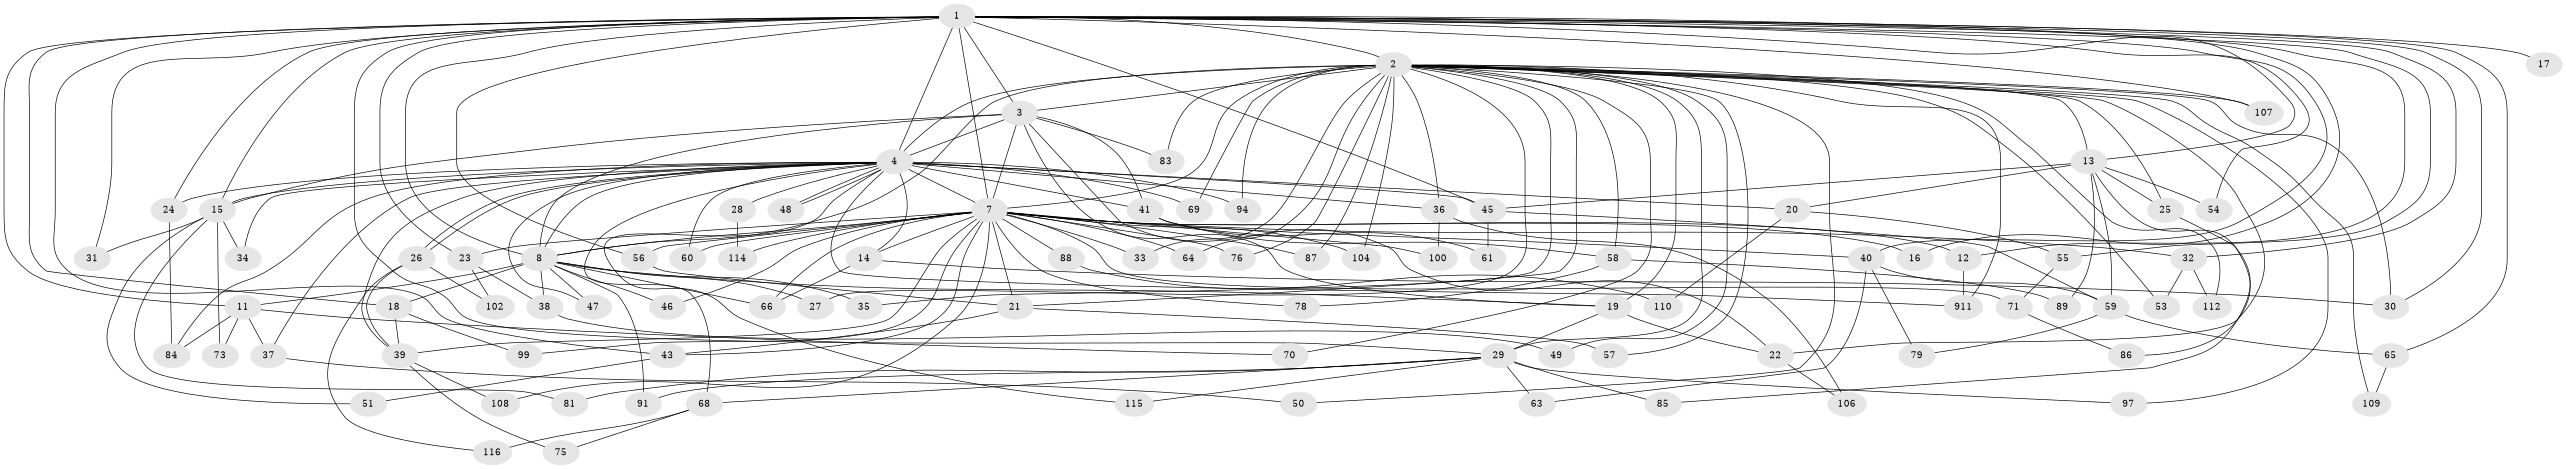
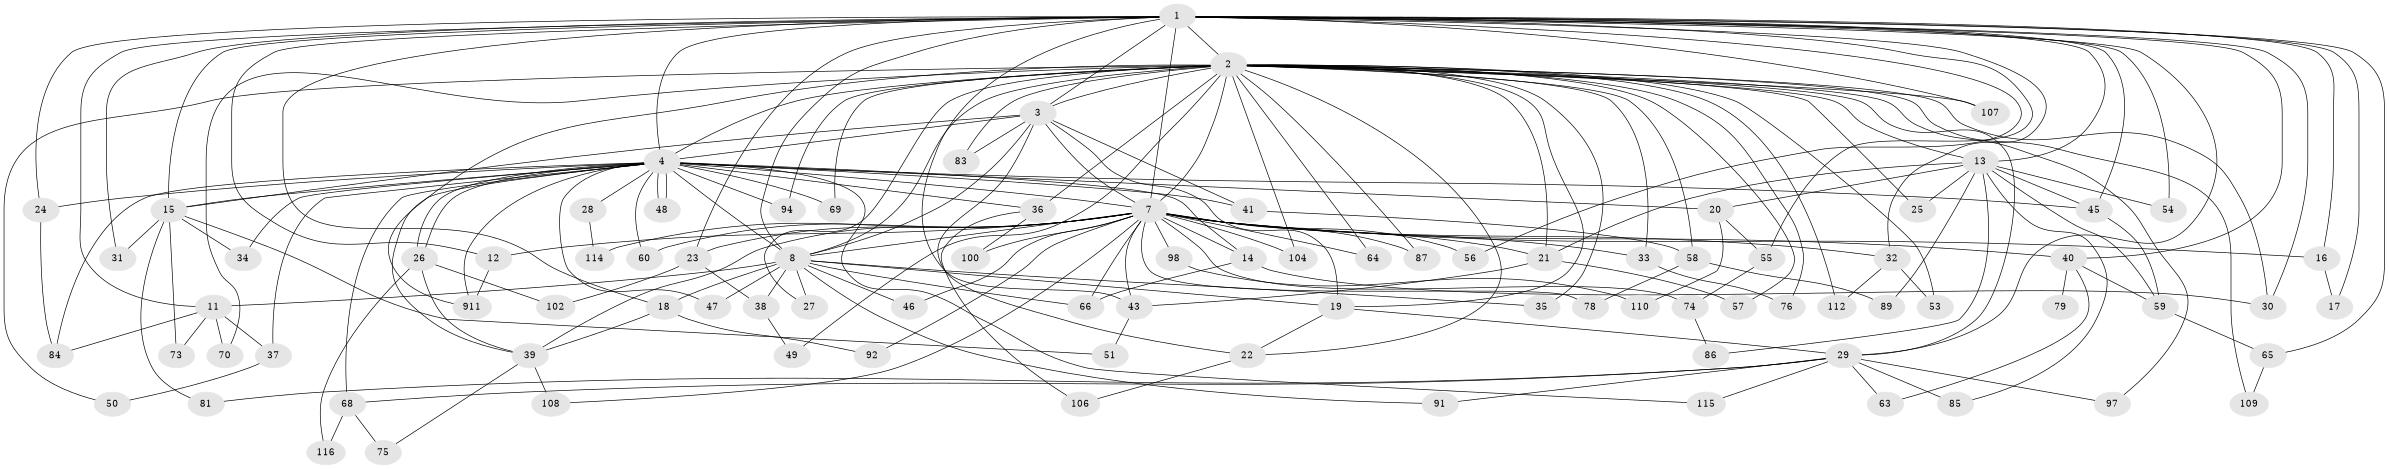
edge "7" -- "76": now "33" -- "76"
node "88": label "88" -> "98"
node "61": removed
edge "16" -- "17": added
edge "56" -- "21": now "13" -- "21"
node "71": label "71" -> "74"
edge "59" -- "79": removed
edge "25" -- "86": now "13" -- "86"
node "99": label "99" -> "92"
